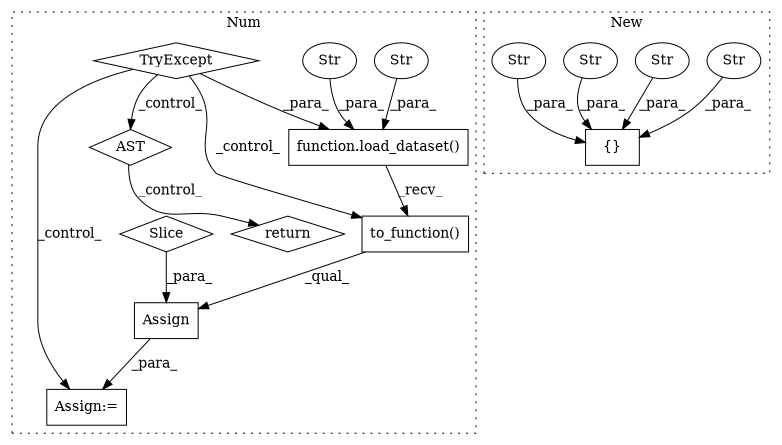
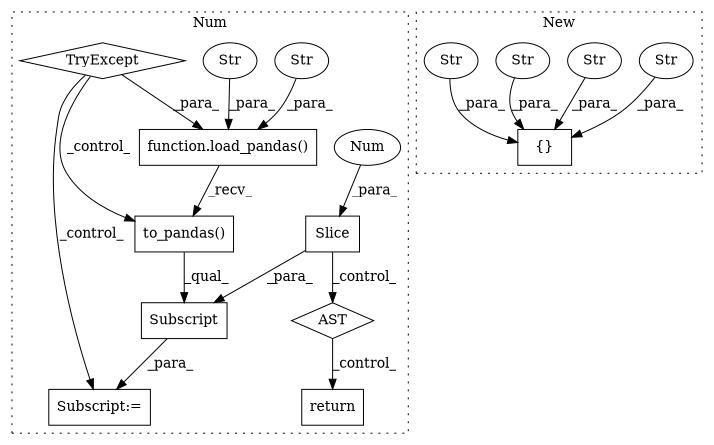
edge "TryExcept" -> "AST": now "Slice" -> "AST"
node "Num": added
node "function.load_dataset()": label "function.load_dataset()" -> "function.load_pandas()"
node "Slice": shape diamond -> box
node "return": shape diamond -> box
node "to_function()": label "to_function()" -> "to_pandas()"
node "Assign": label "Assign" -> "Subscript"
node "Assign:=": label "Assign:=" -> "Subscript:="
